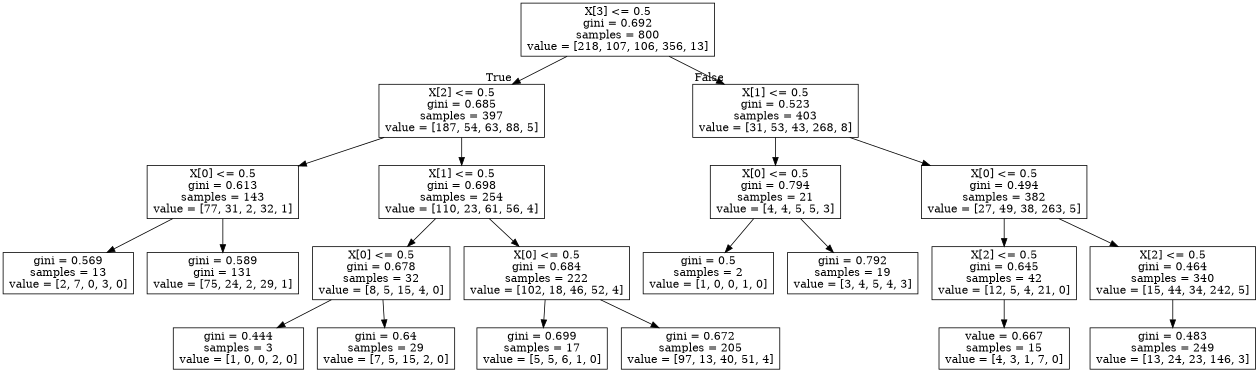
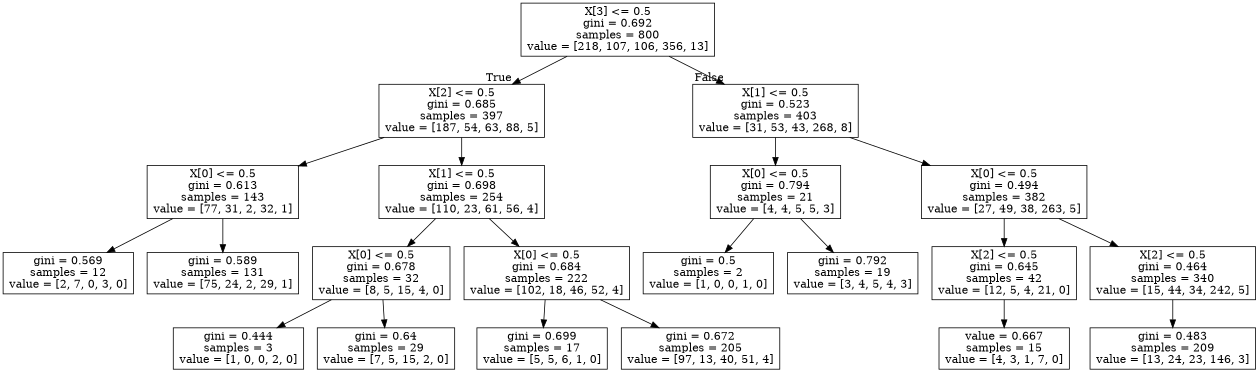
node "gini = 0.569 samples = 13 value = [2, 7, 0, 3, 0]": label "gini = 0.569 samples = 13 value = [2, 7, 0, 3, 0]" -> "gini = 0.569 samples = 12 value = [2, 7, 0, 3, 0]"
node "gini = 0.589 gini = 131 value = [75, 24, 2, 29, 1]": label "gini = 0.589 gini = 131 value = [75, 24, 2, 29, 1]" -> "gini = 0.589 samples = 131 value = [75, 24, 2, 29, 1]"
node "gini = 0.483 samples = 249 value = [13, 24, 23, 146, 3]": label "gini = 0.483 samples = 249 value = [13, 24, 23, 146, 3]" -> "gini = 0.483 samples = 209 value = [13, 24, 23, 146, 3]"
